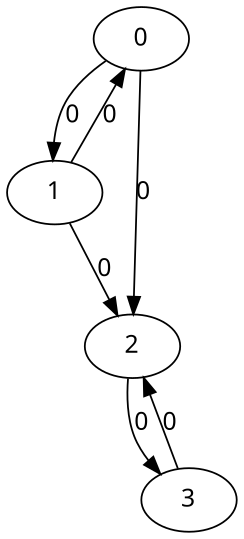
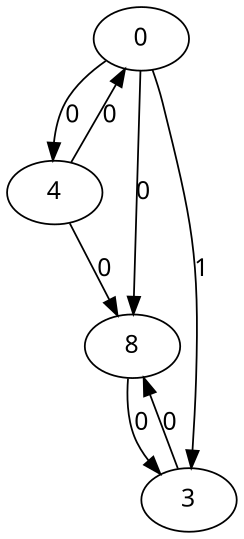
node "1": label "1" -> "4"
edge "0" -> "3": added, label "1"
node "2": label "2" -> "8"
